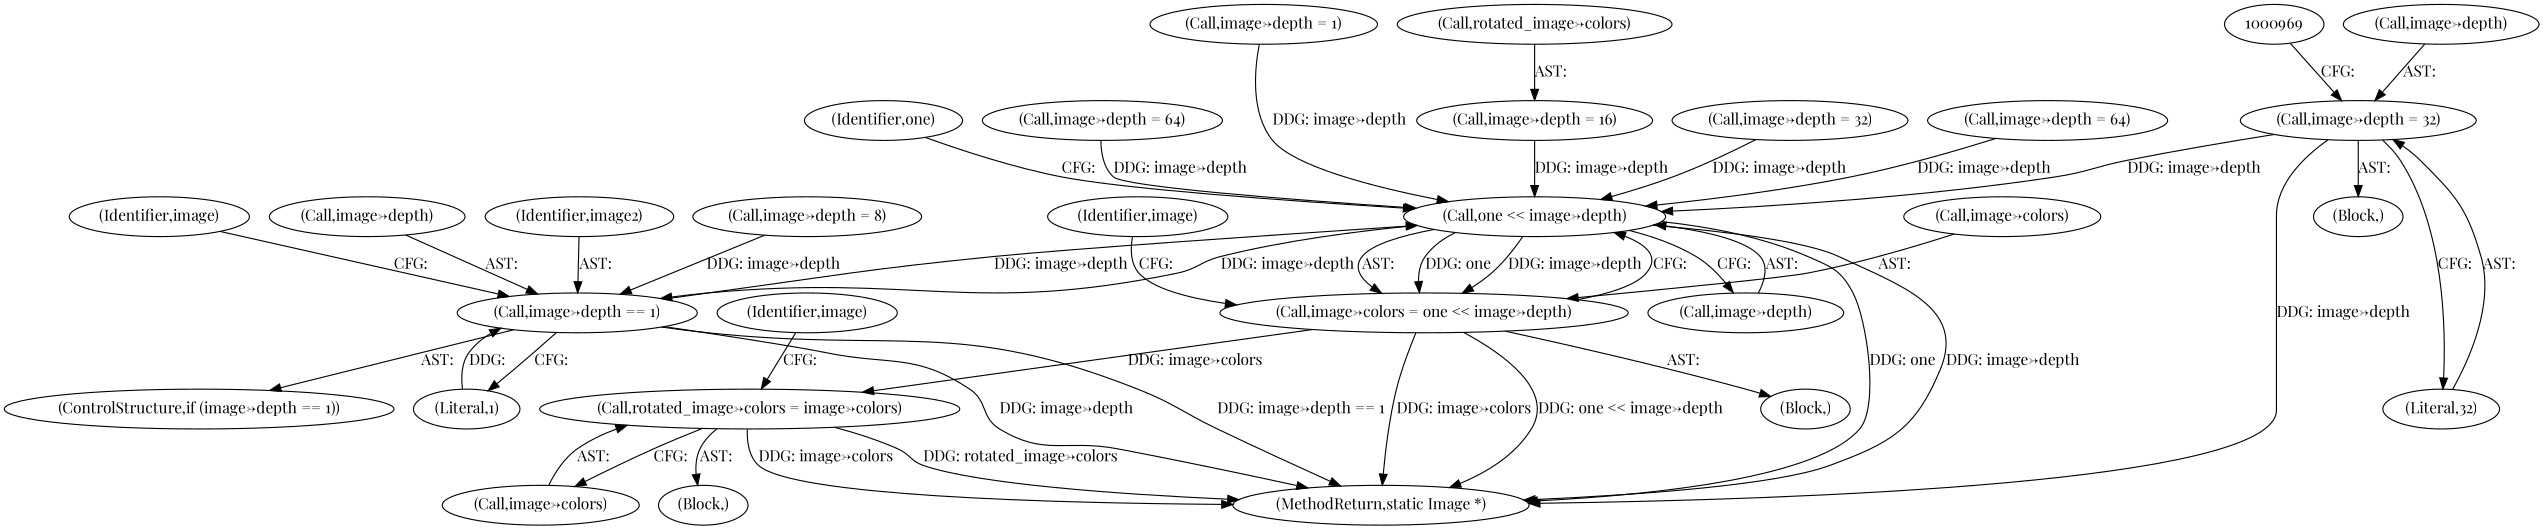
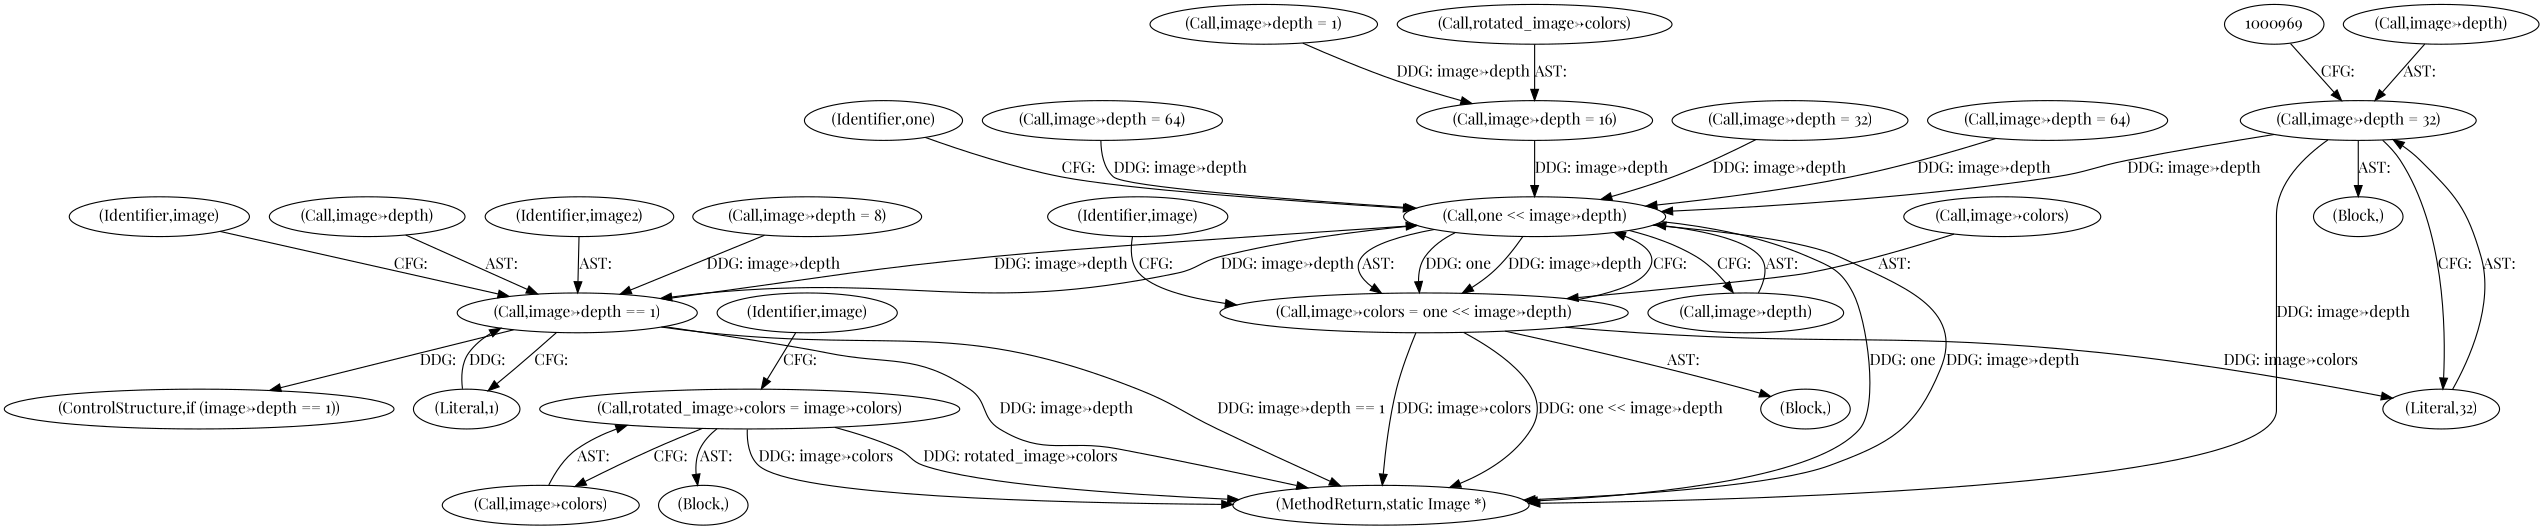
edge "(Call,image->depth = 1)" -> "(Call,one << image->depth)": now "(Call,image->depth = 1)" -> "(Call,image->depth = 16)"
edge "(Call,image->colors = one << image->depth)" -> "(Call,rotated_image->colors = image->colors)": now "(Call,image->colors = one << image->depth)" -> "(Literal,32)"
edge "(Call,image->depth == 1)" -> "(ControlStructure,if (image->depth == 1))": label "AST: " -> "DDG: "
